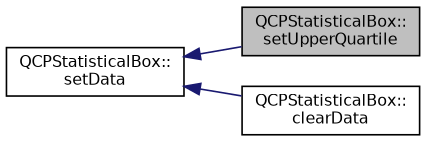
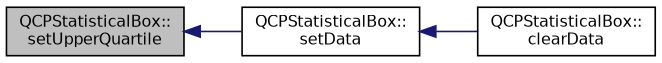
edge "QCPStatisticalBox:: setUpperQuartile" -> "QCPStatisticalBox:: setData": reversed
